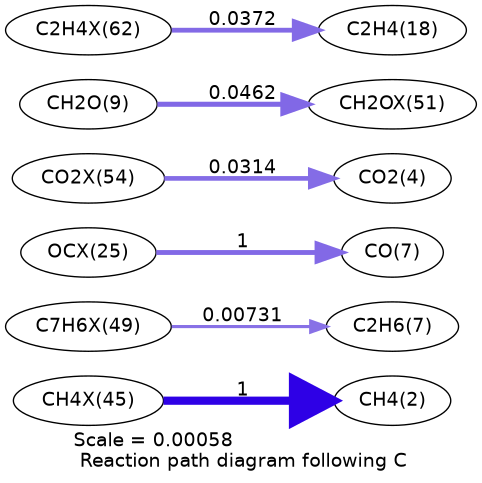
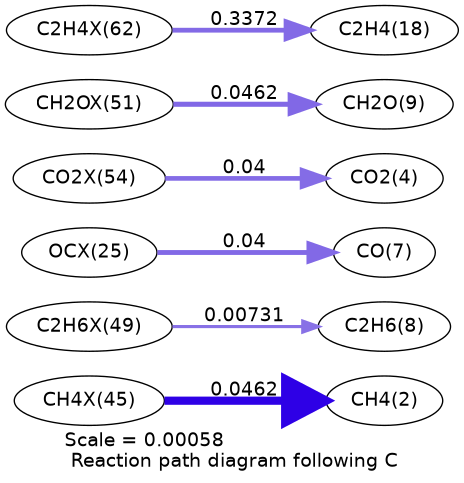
edge "C2H4X(62)" -> "C2H4(18)": label " 0.0372" -> " 0.3372"
edge "CH2O(9)" -> "CH2OX(51)": reversed
edge "CO2X(54)" -> "CO2(4)": label " 0.0314" -> " 0.04"
edge "OCX(25)" -> "CO(7)": label " 1" -> " 0.04"
node "C7H6X(49)": label "C7H6X(49)" -> "C2H6X(49)"
node "C2H6(7)": label "C2H6(7)" -> "C2H6(8)"
edge "CH4X(45)" -> "CH4(2)": label " 1" -> " 0.0462"
